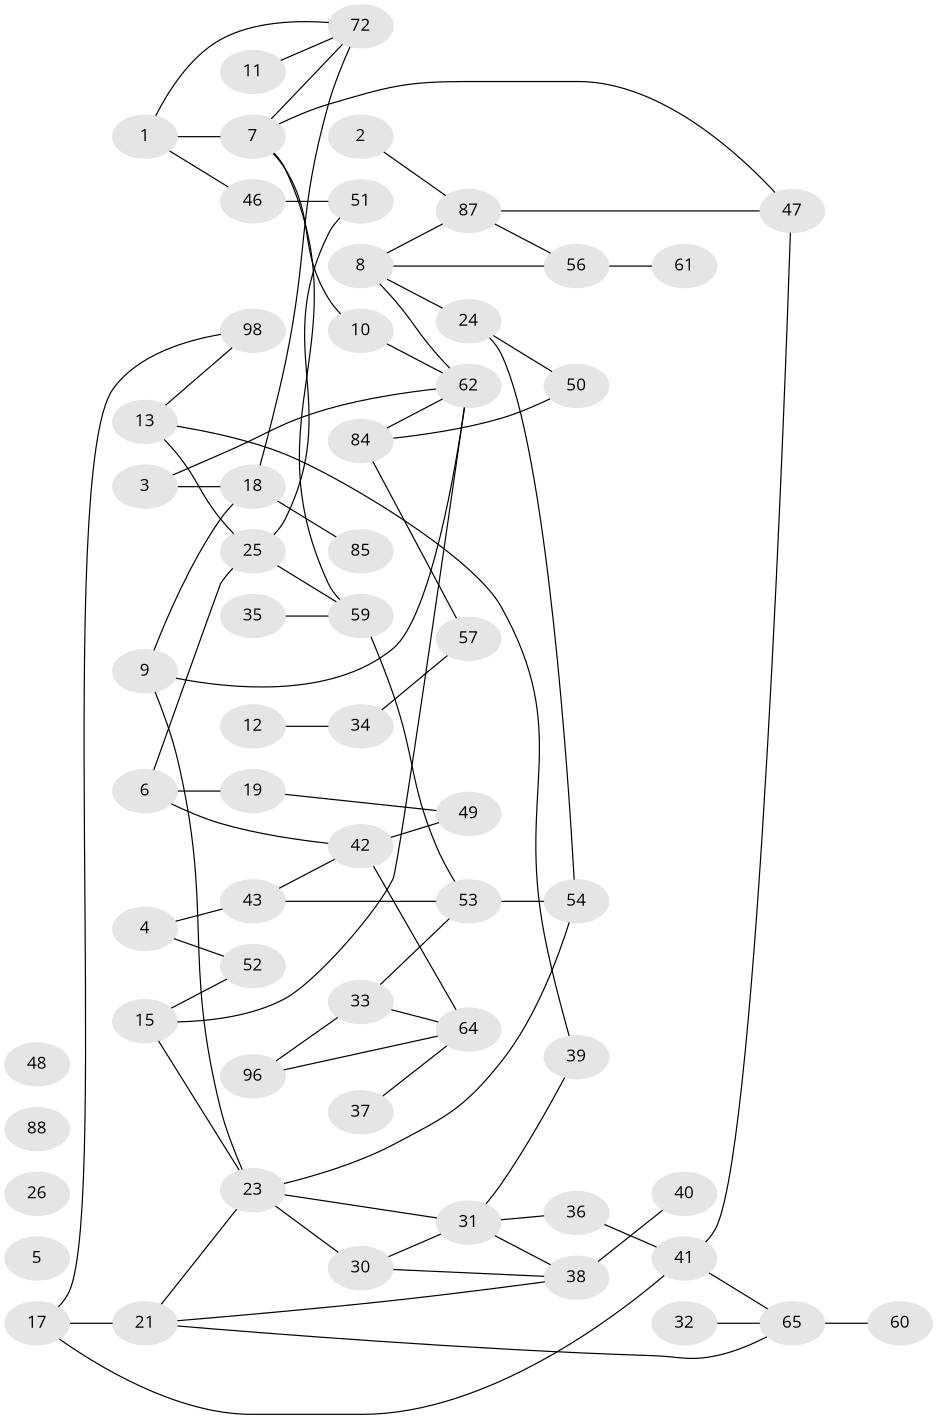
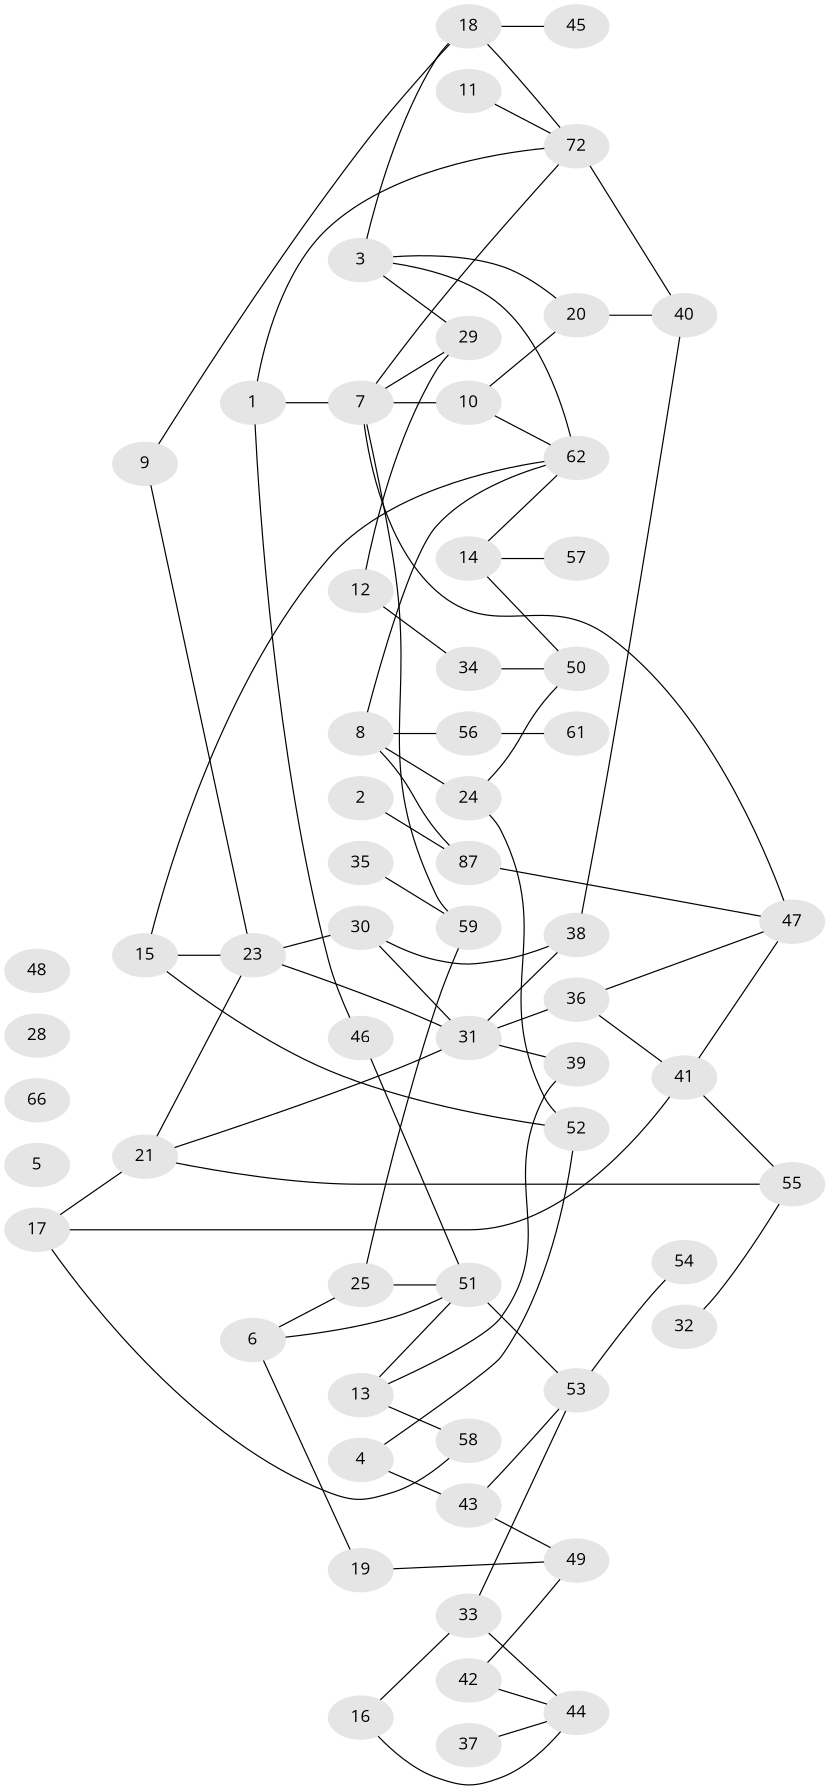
edge "72" -- "40": added
edge "87" -- "56": removed
node "20": added
node "98": label "98" -> "58"
node "29": added
node "84": label "84" -> "14"
edge "13" -- "25": now "13" -- "51"
node "85": label "85" -> "45"
edge "24" -- "54": now "24" -- "52"
edge "62" -- "9": removed
edge "57" -- "34": now "50" -- "34"
edge "59" -- "53": now "51" -- "53"
edge "6" -- "42": now "6" -- "51"
edge "42" -- "43": now "49" -- "43"
edge "47" -- "36": added
node "64": label "64" -> "44"
node "96": label "96" -> "16"
edge "54" -- "23": removed
node "88": label "88" -> "28"
node "26": label "26" -> "66"
edge "38" -- "21": now "31" -- "21"
node "65": label "65" -> "55"
node "60": removed
